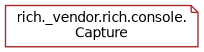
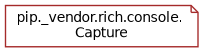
node "rich._vendor.rich.console. Capture": label "rich._vendor.rich.console. Capture" -> "pip._vendor.rich.console. Capture"
